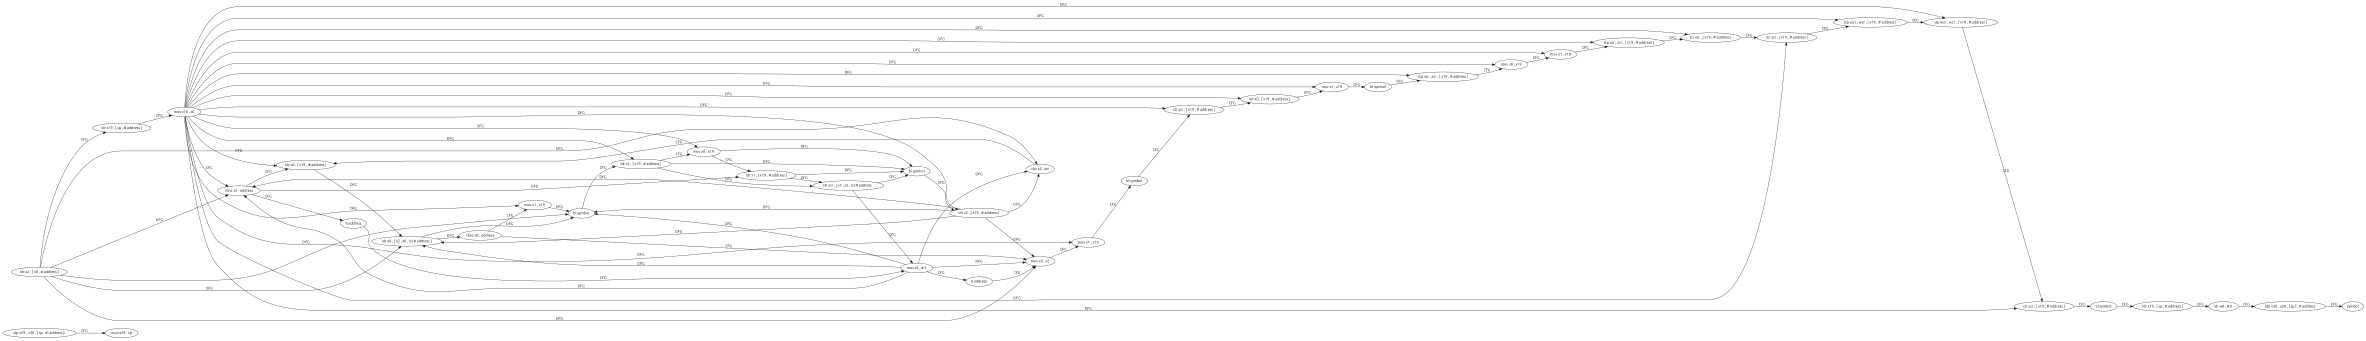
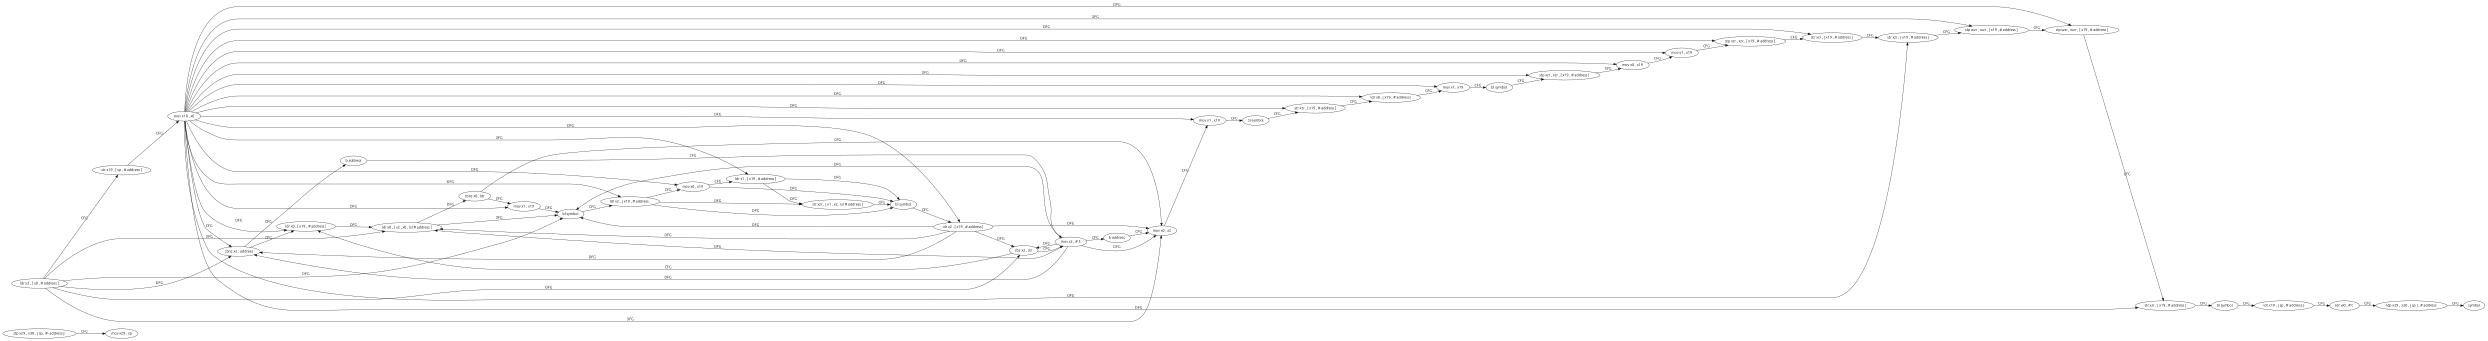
edge "cbnz x2 , address" -> "ldr x1 , [ x19 , # address ]": now "mov x18 , x0" -> "ldr x1 , [ x19 , # address ]"
edge "str xzr , [ x1 , x2 , lsl # address ]" -> "mov x2 , # 5": now "cbz x2 , str" -> "mov x2 , # 5"
node "cbnz x0 , address": label "cbnz x0 , address" -> "cbnz x0 , ldr"
